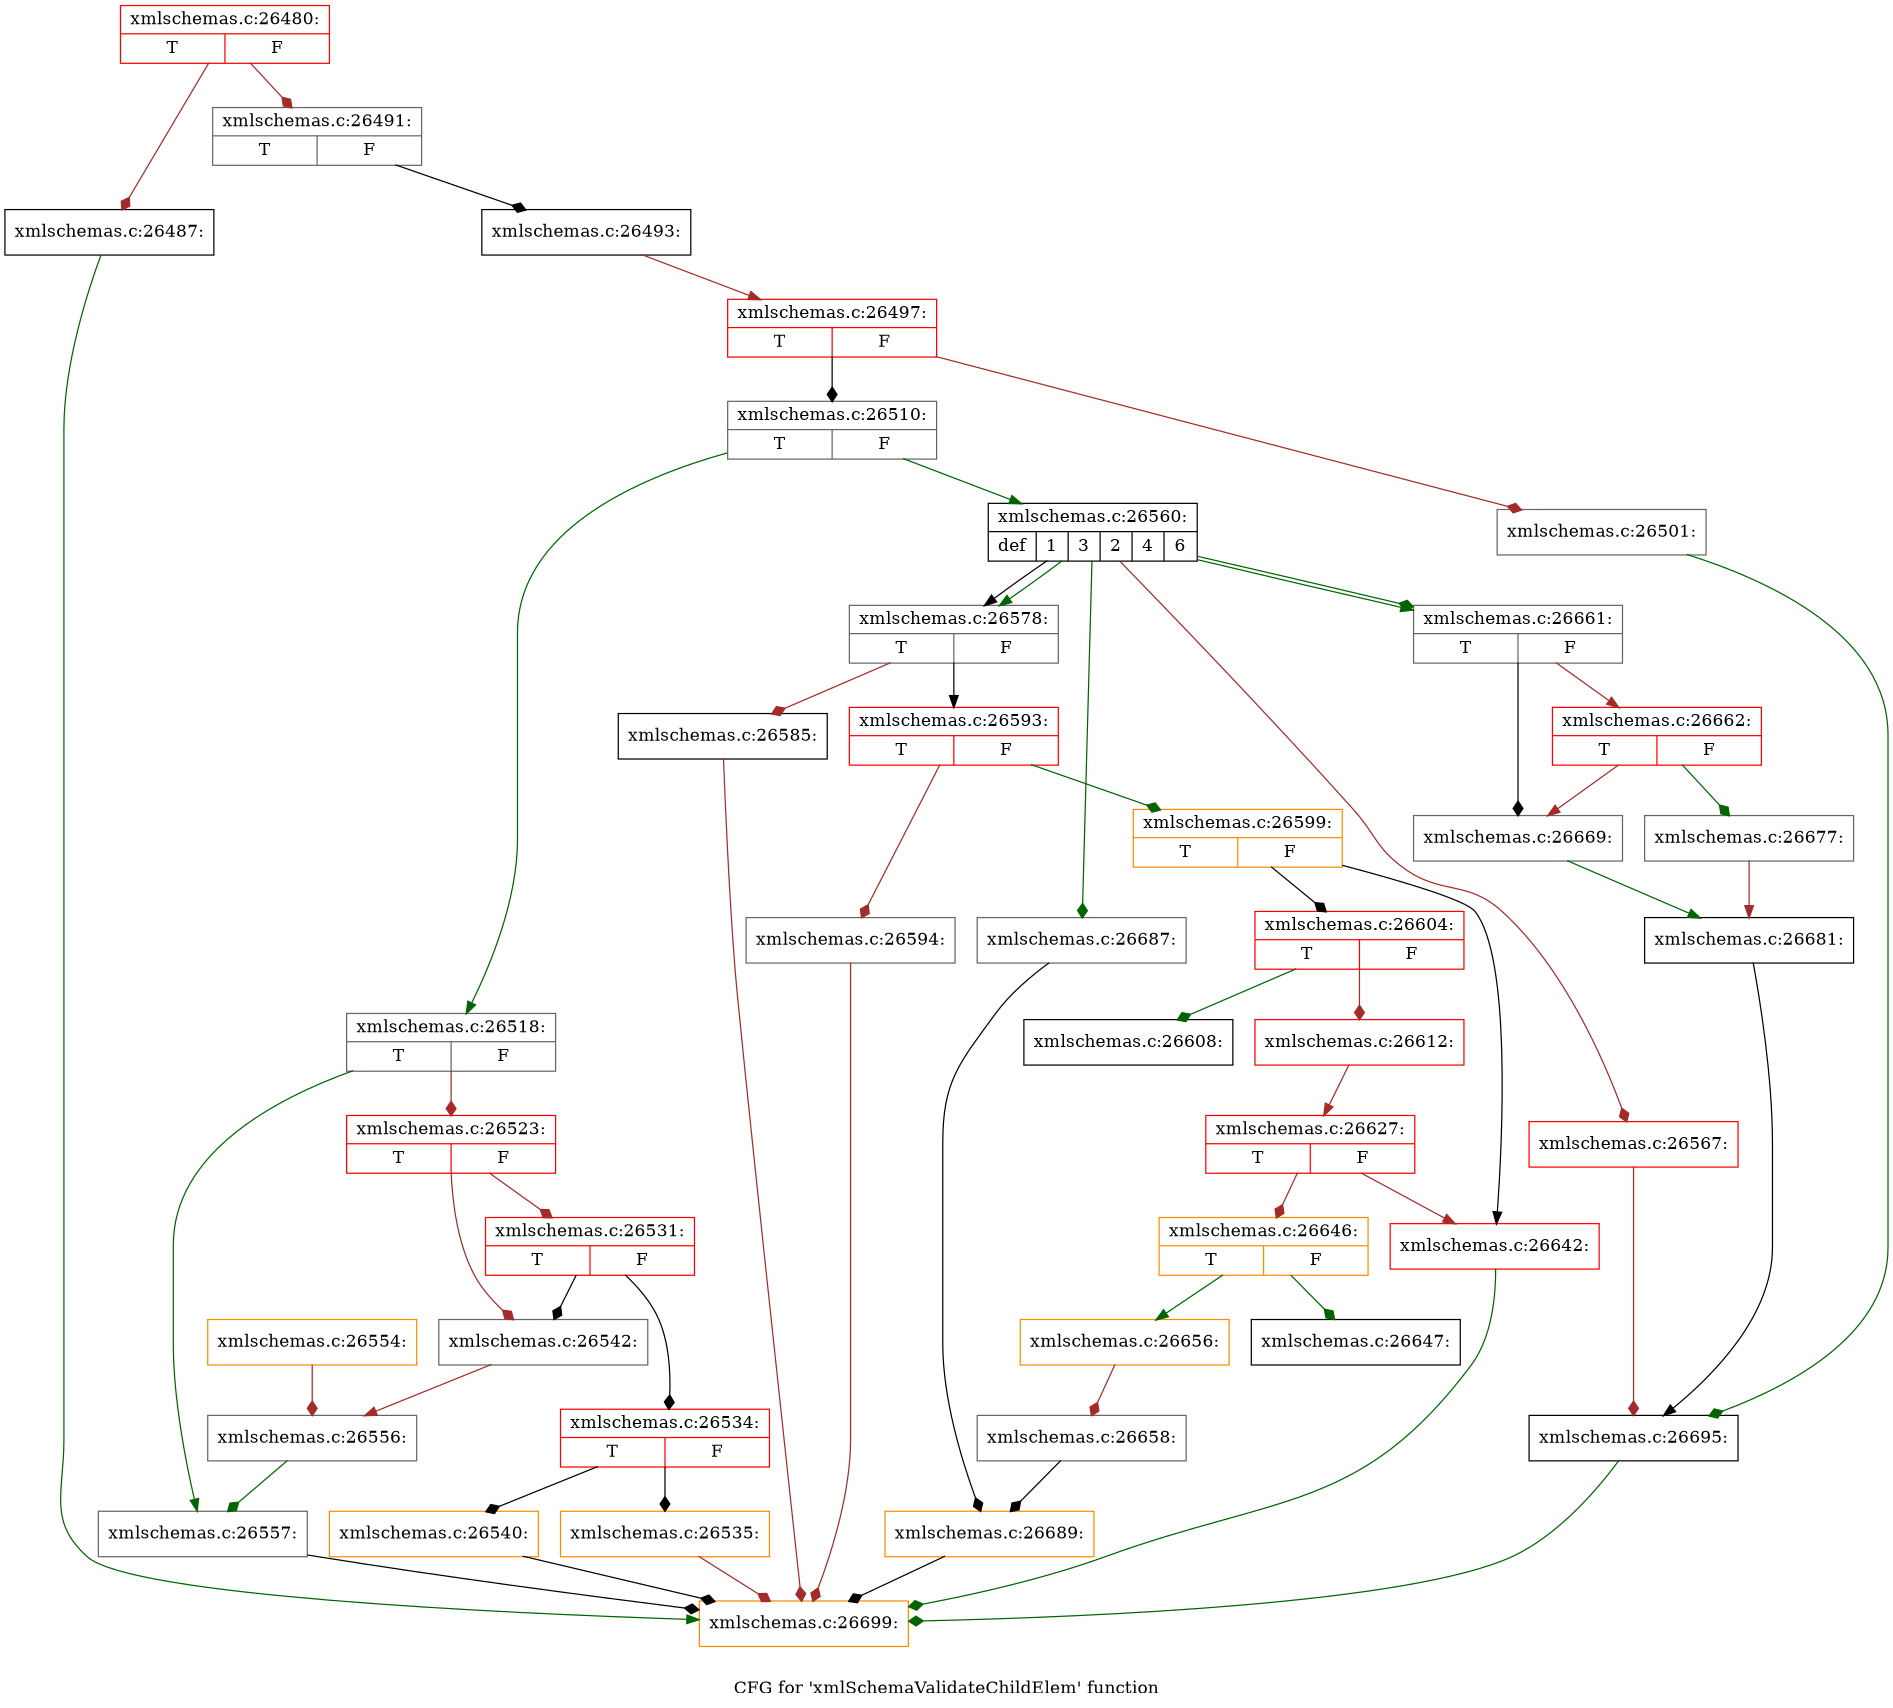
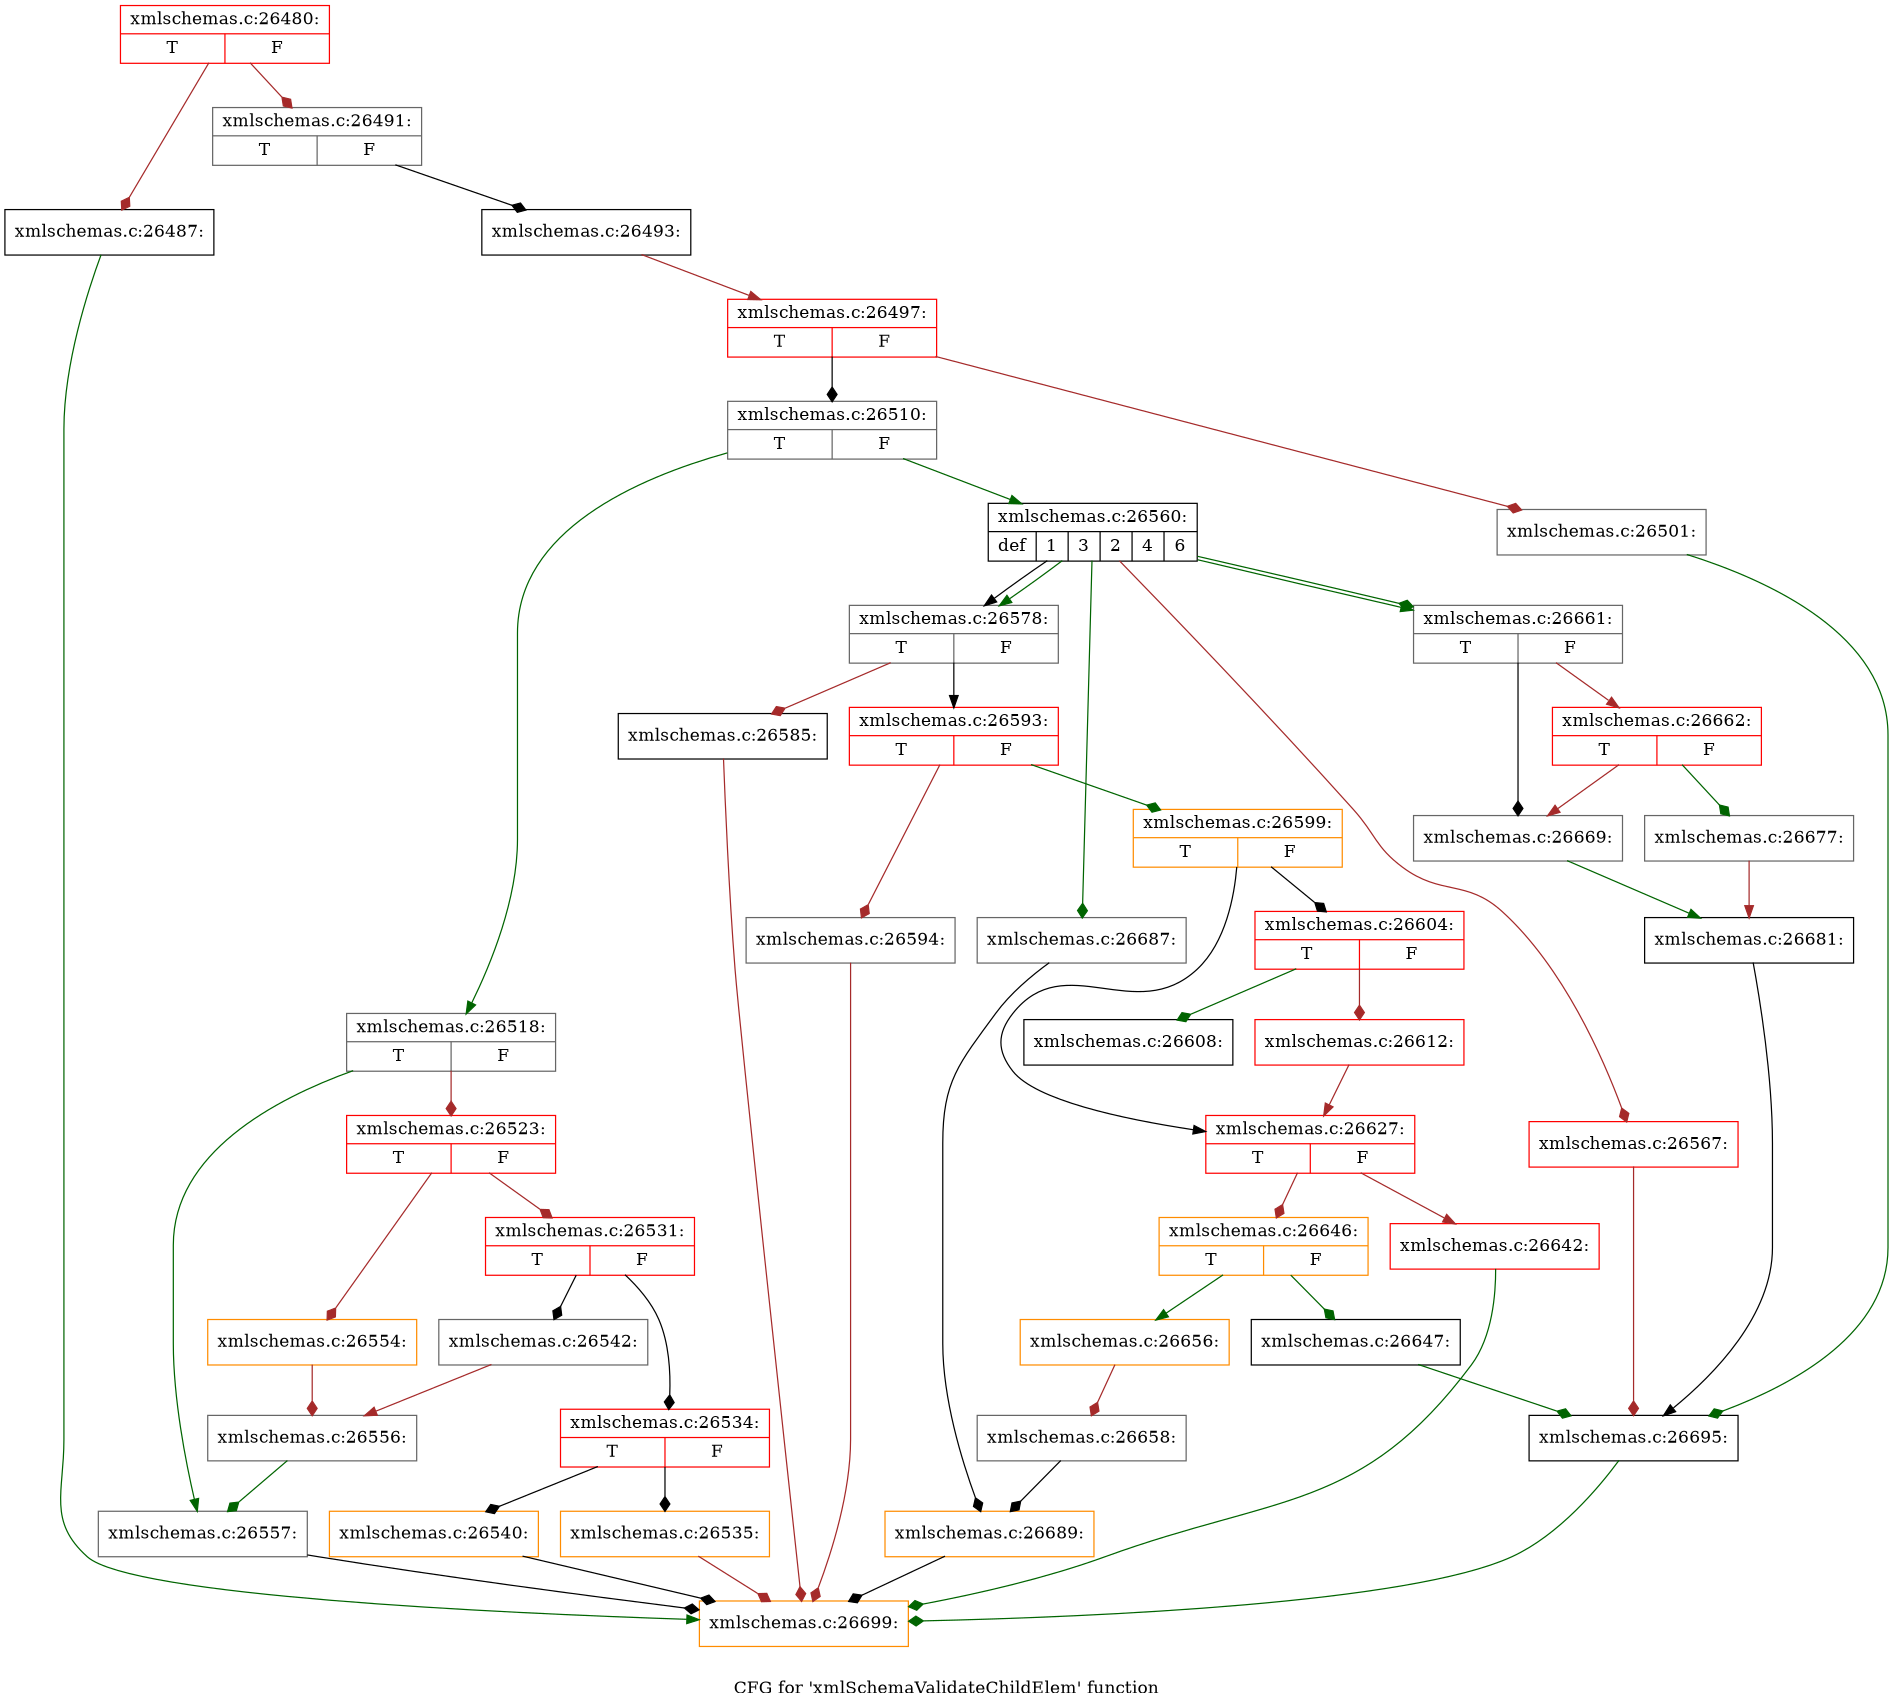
edge "xmlschemas.c:26599:" -> "xmlschemas.c:26642:": now "xmlschemas.c:26599:" -> "xmlschemas.c:26627:"
edge "xmlschemas.c:26523:" -> "xmlschemas.c:26542:": now "xmlschemas.c:26523:" -> "xmlschemas.c:26554:"
edge "xmlschemas.c:26647:" -> "xmlschemas.c:26695:": added
